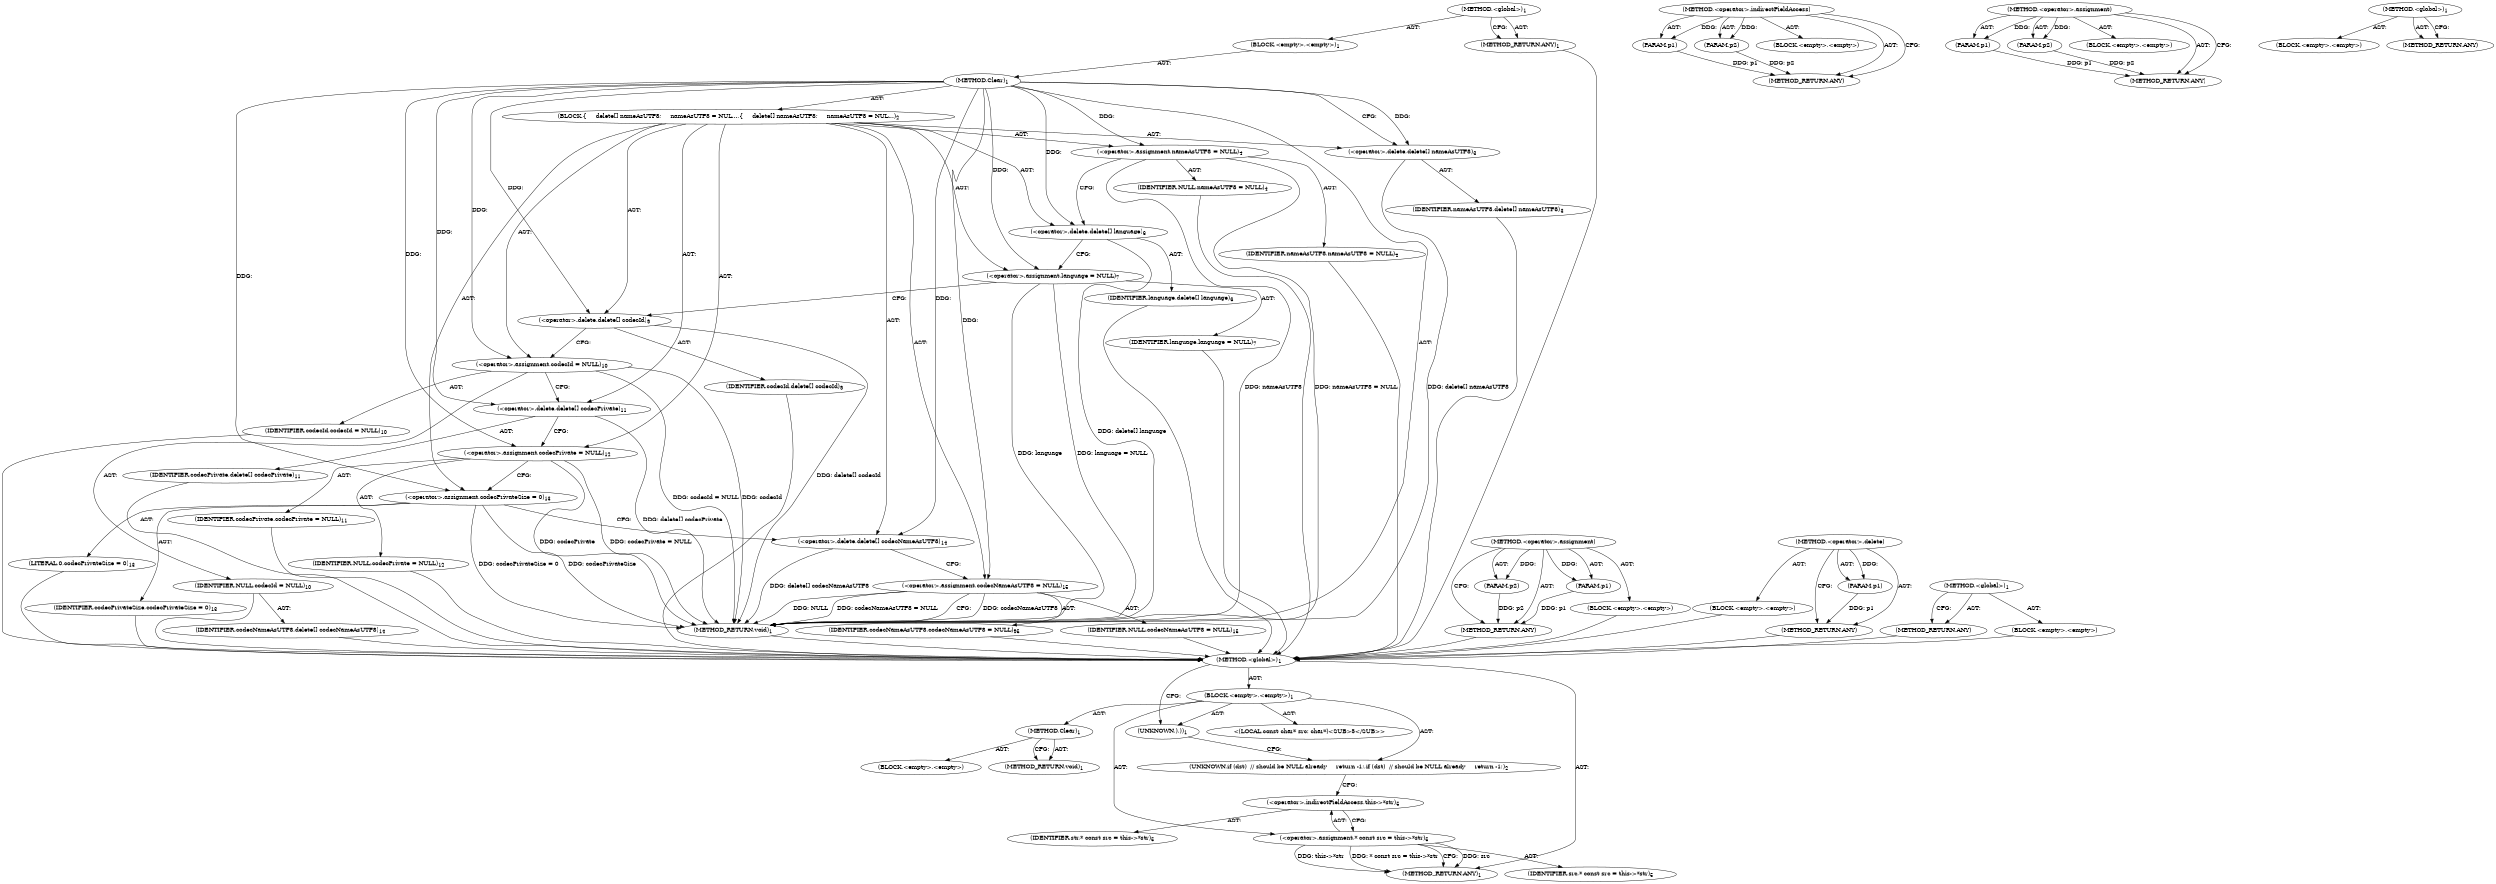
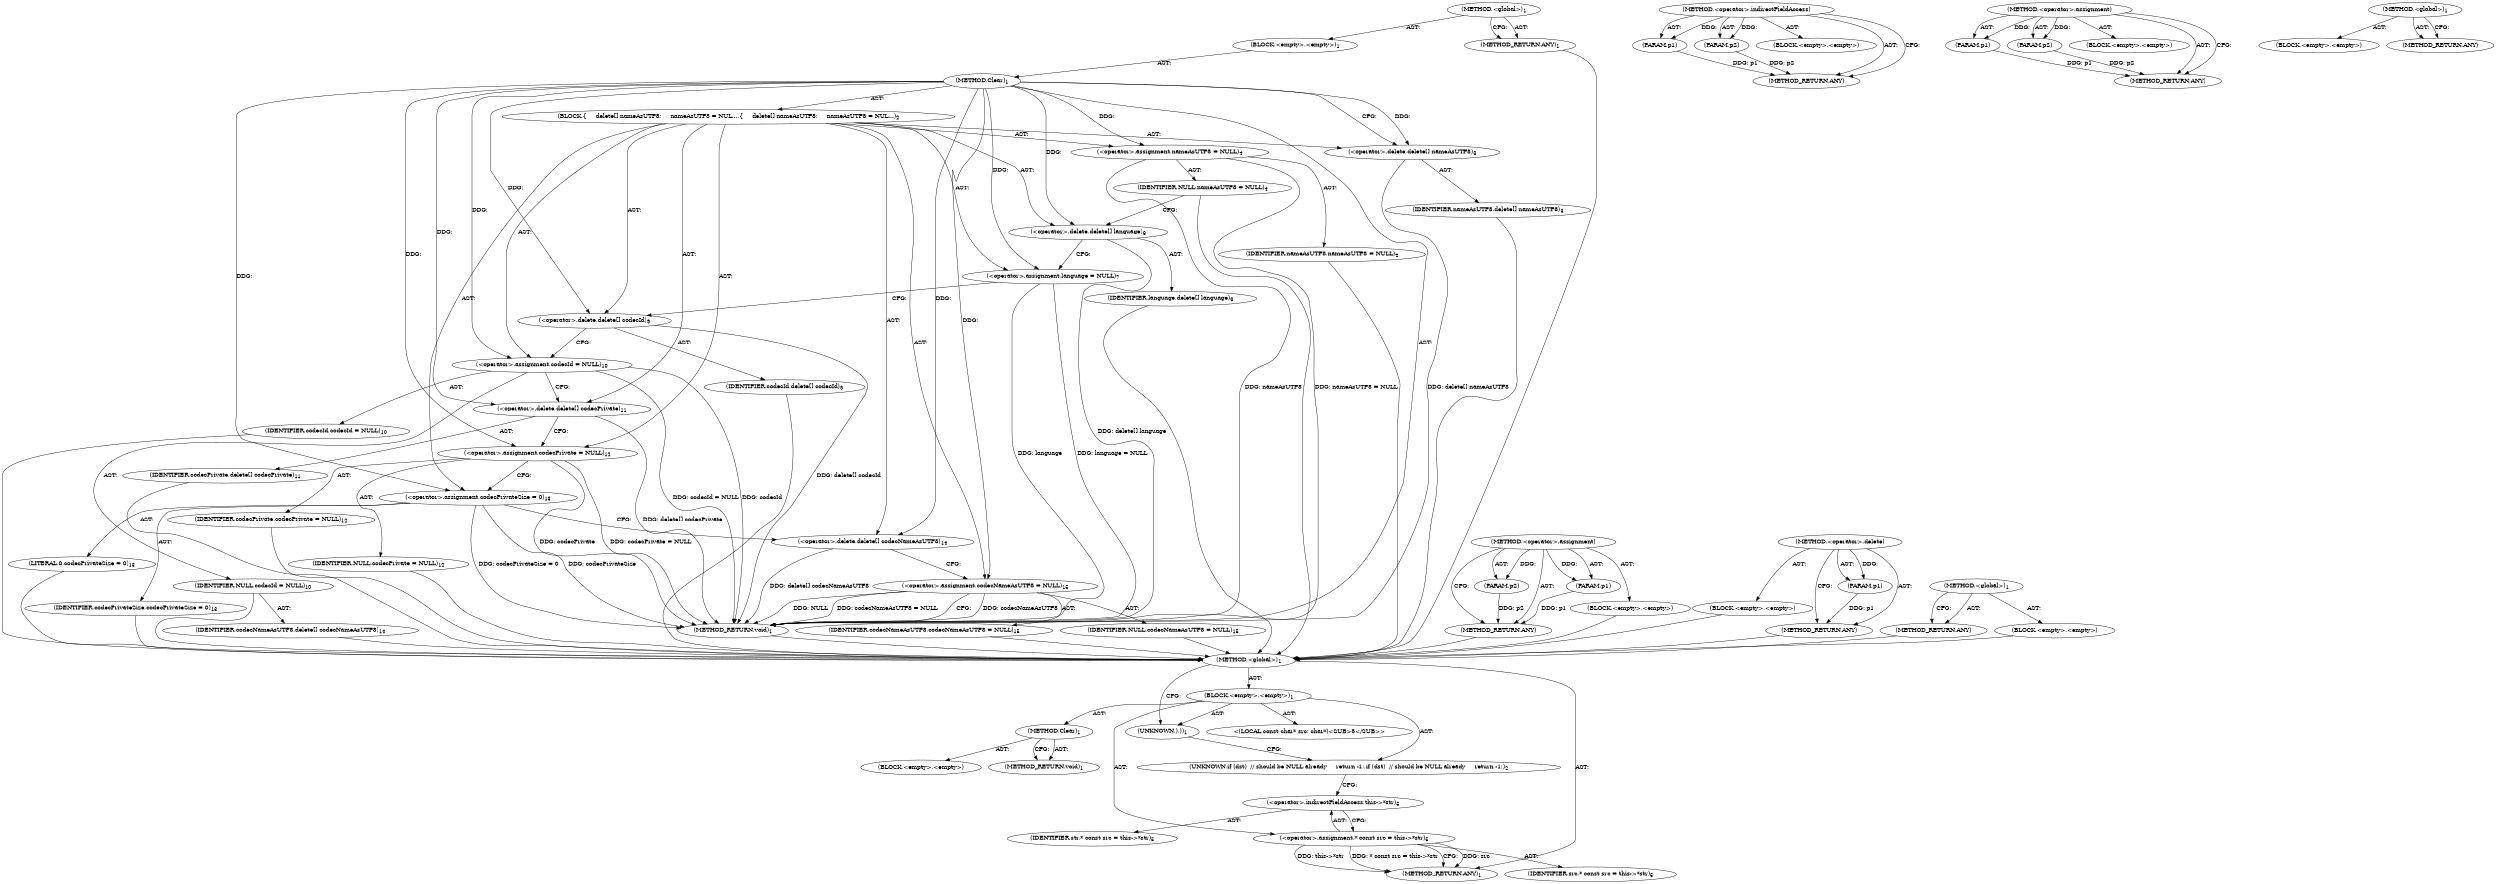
edge "(<operator>.assignment,nameAsUTF8 = NULL)" -> "(<operator>.delete,delete[] language)": now "(IDENTIFIER,NULL,nameAsUTF8 = NULL)" -> "(<operator>.delete,delete[] language)"
node "(IDENTIFIER,language,language = NULL)": removed
node "(IDENTIFIER,codecPrivate,codecPrivate = NULL)": text "11" -> "12"
node "(IDENTIFIER,codecNameAsUTF8,codecNameAsUTF8 = NULL)": text "95" -> "15"
